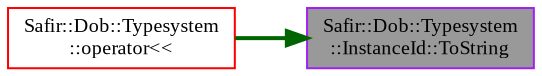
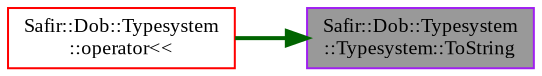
node "Safir::Dob::Typesystem ::InstanceId::ToString": label "Safir::Dob::Typesystem ::InstanceId::ToString" -> "Safir::Dob::Typesystem ::Typesystem::ToString"
